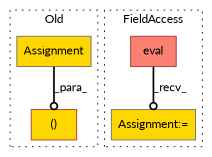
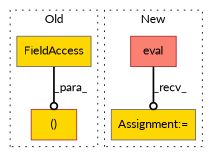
cluster "FieldAccess": label "FieldAccess" -> "New"
node "Assignment": label "Assignment" -> "FieldAccess"
